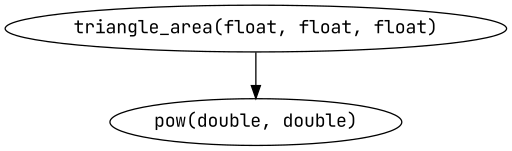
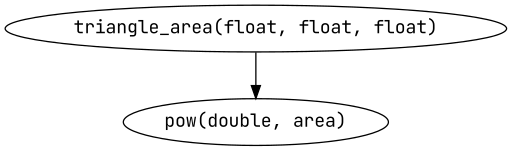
node "pow(double, double)": label "pow(double, double)" -> "pow(double, area)"
